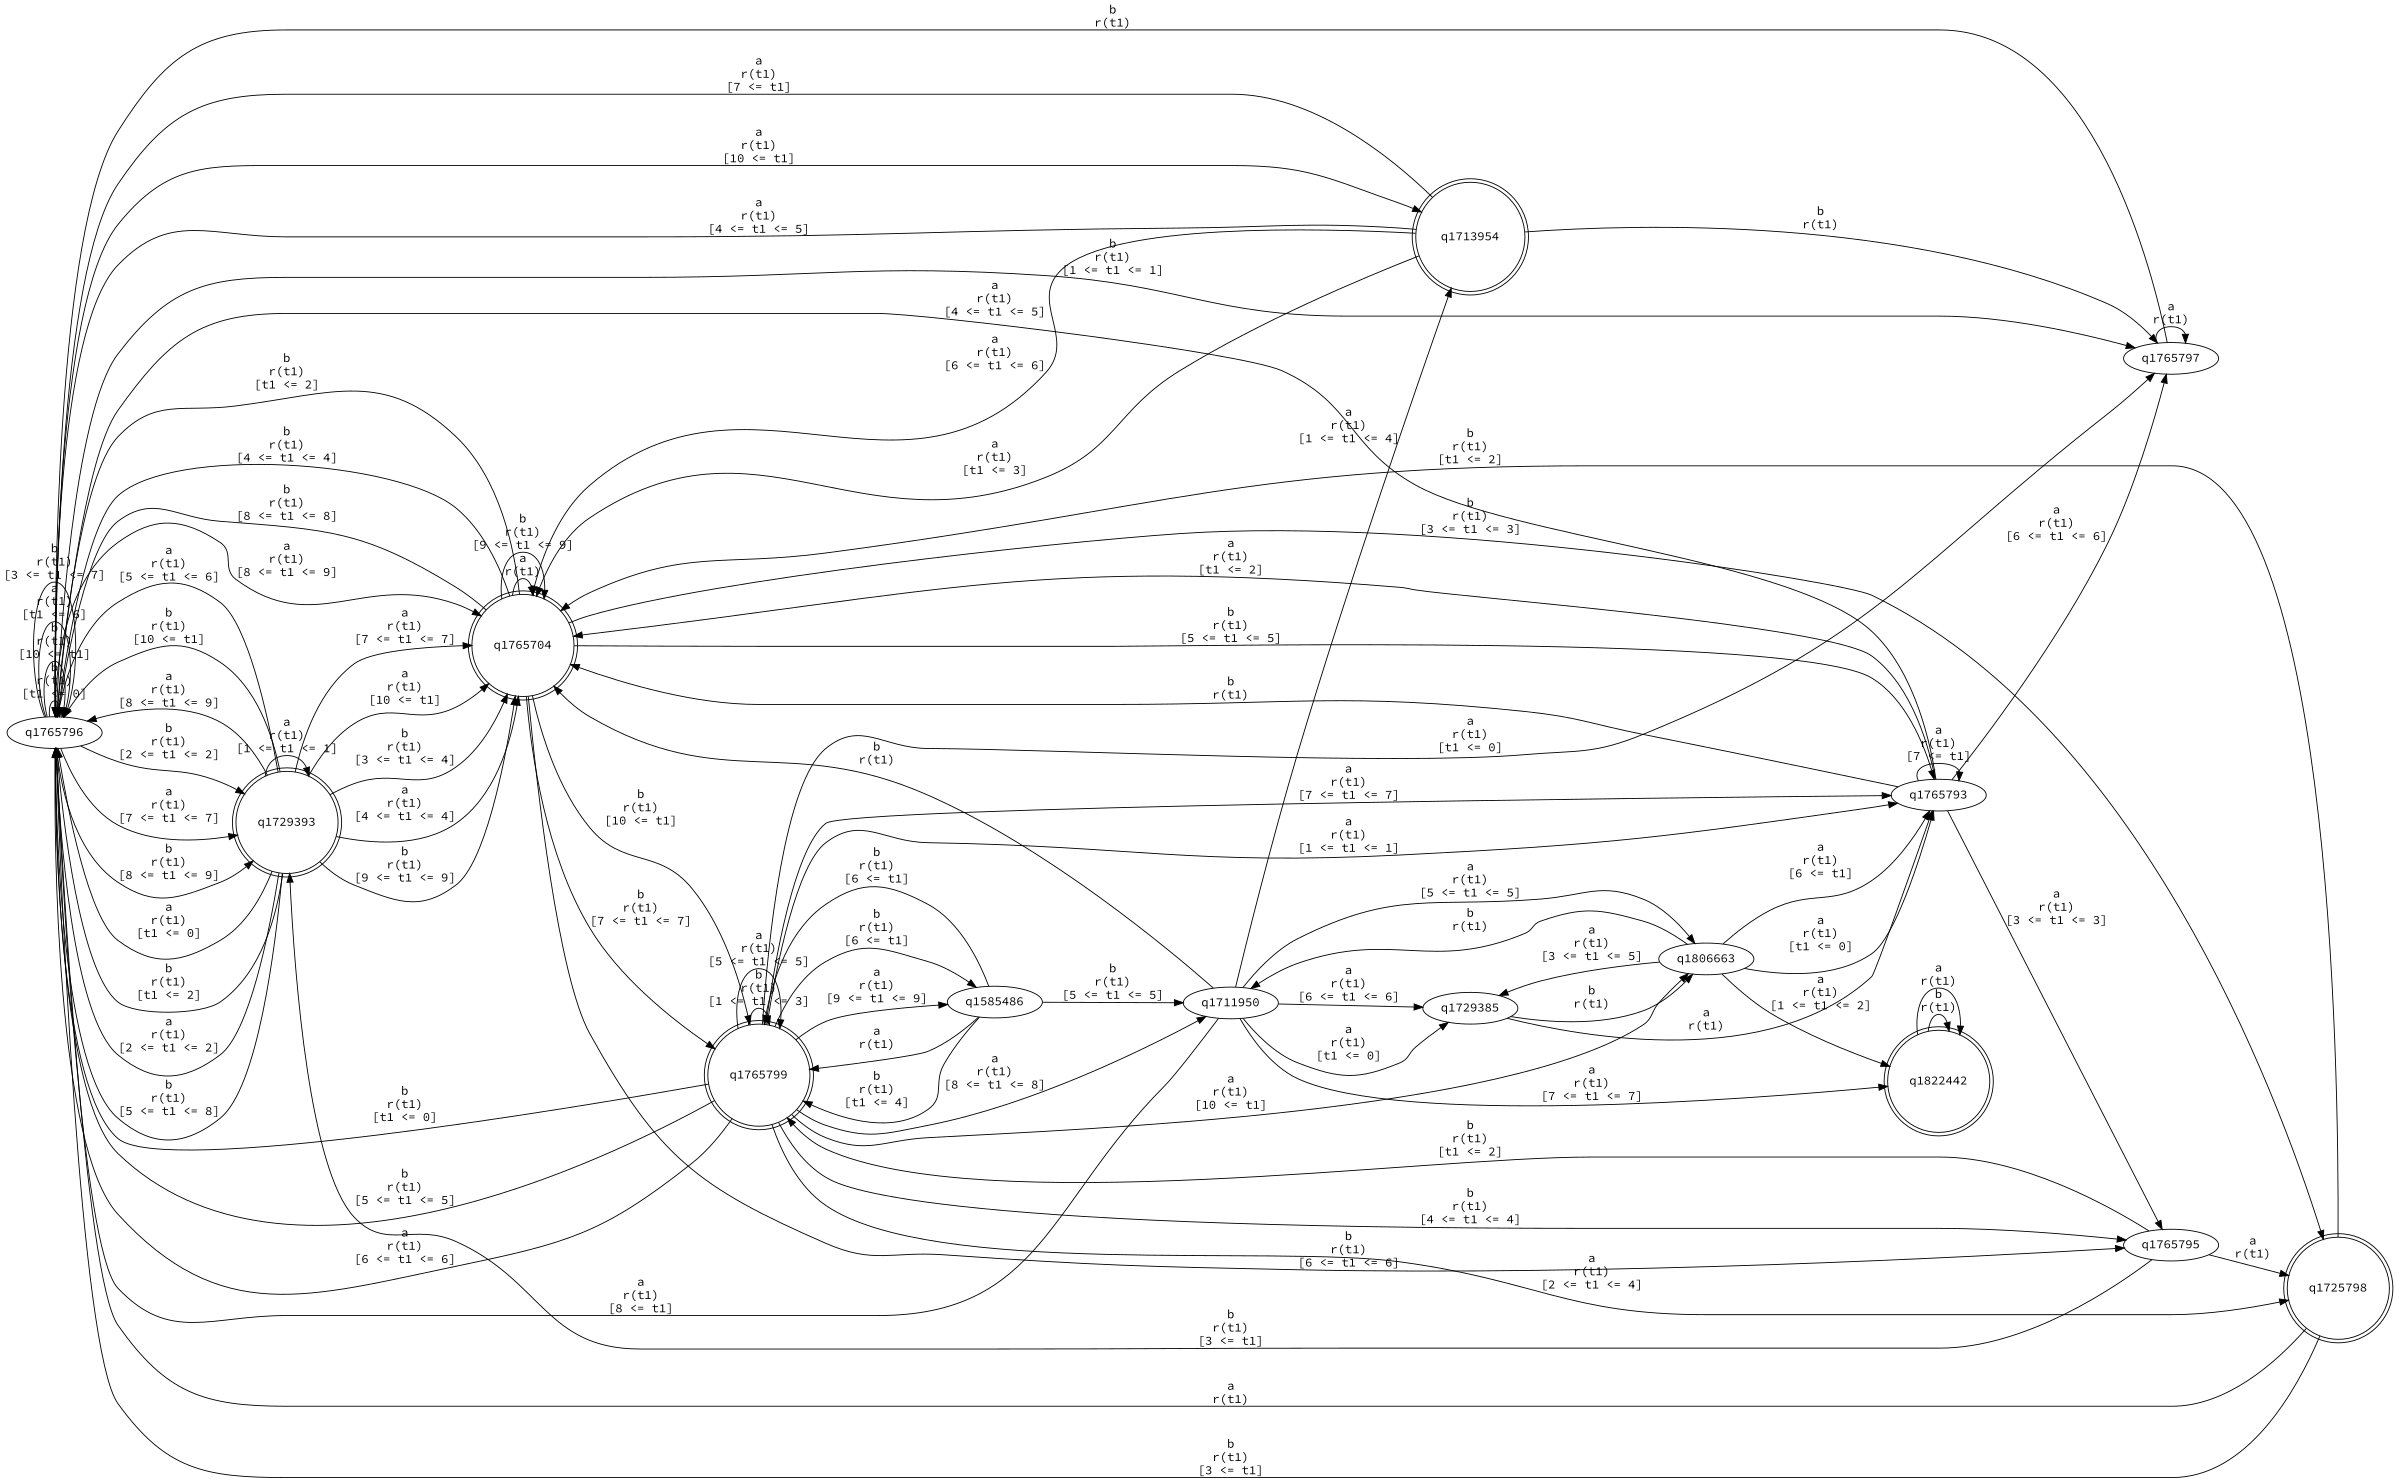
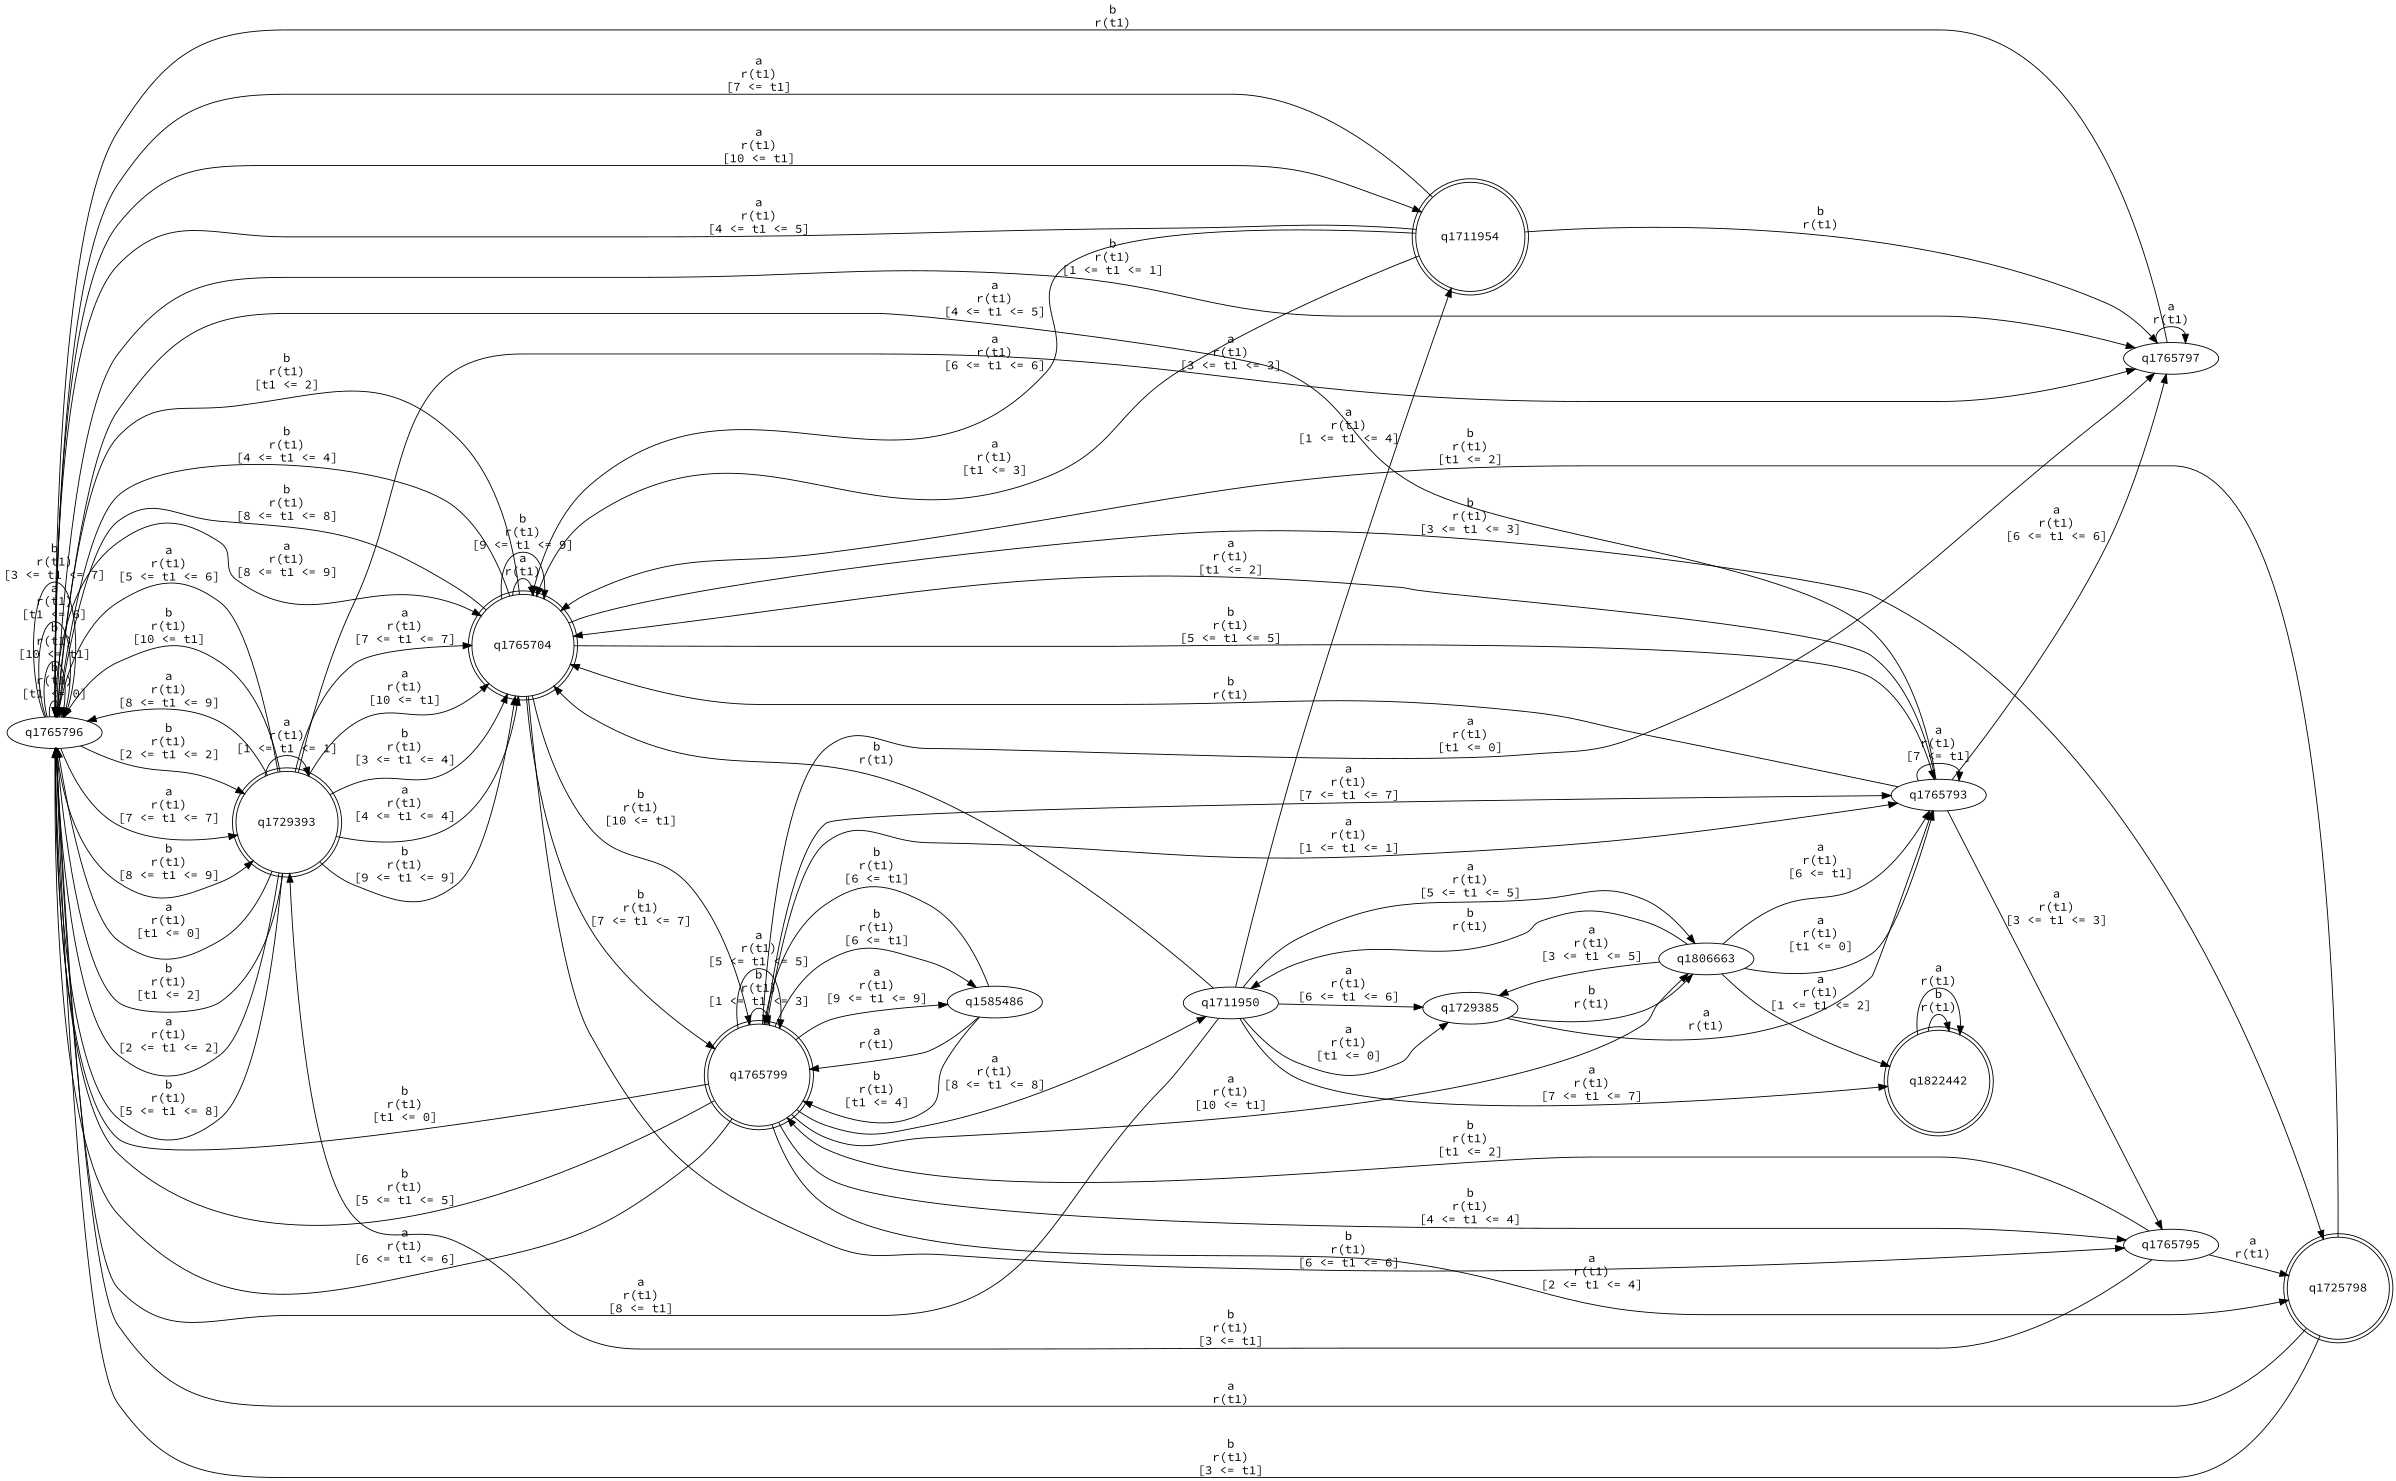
node "q1713954": label "q1713954" -> "q1711954"
edge "q1729393" -> "q1765797": added, label "a r(t1) [3 <= t1 <= 3]"
edge "q1585486" -> "q1711950": removed, label "b r(t1) [5 <= t1 <= 5]"
